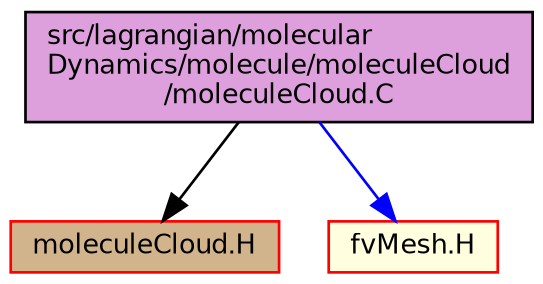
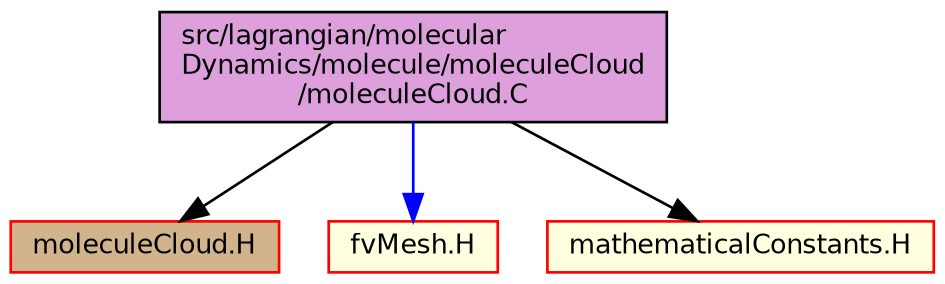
node "mathematicalConstants.H": added
